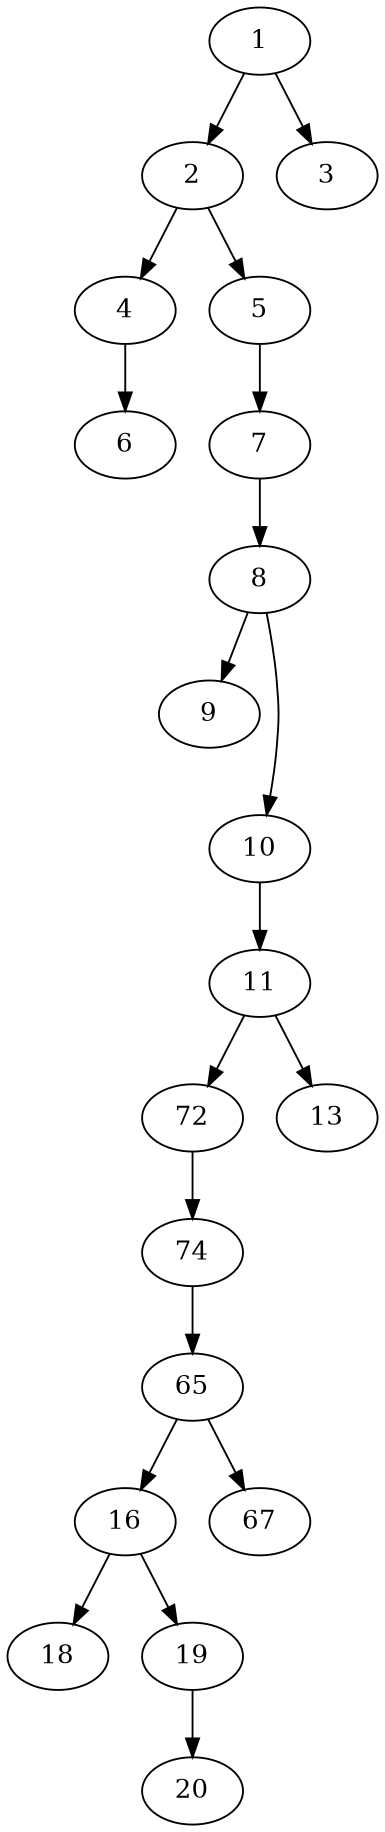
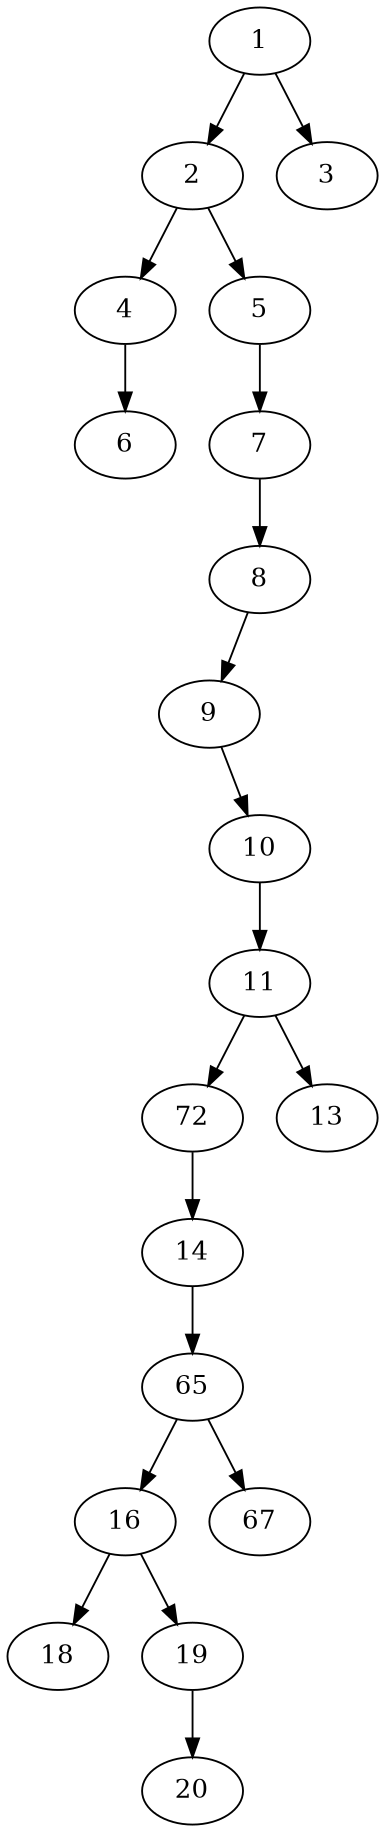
edge "8" -> "10": now "9" -> "10"
node "74": label "74" -> "14"
